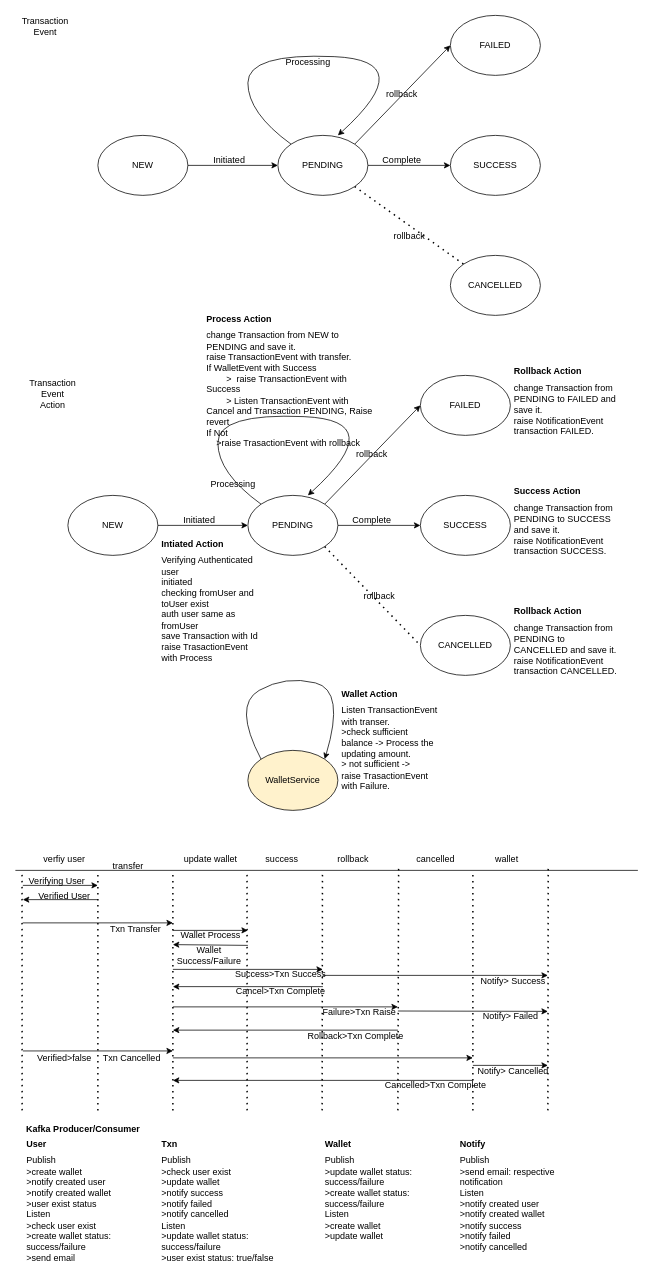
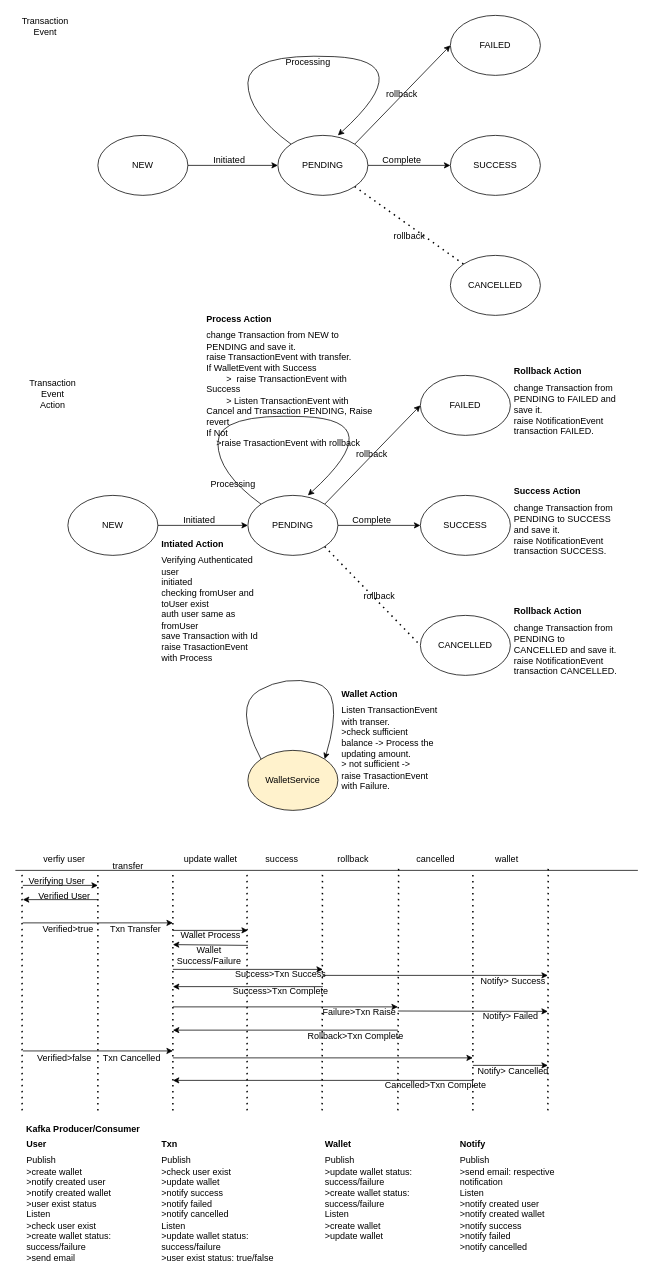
node "Verified>true": added
node "Cancel>Txn Complete": label "Cancel>Txn Complete" -> "Success>Txn Complete"
